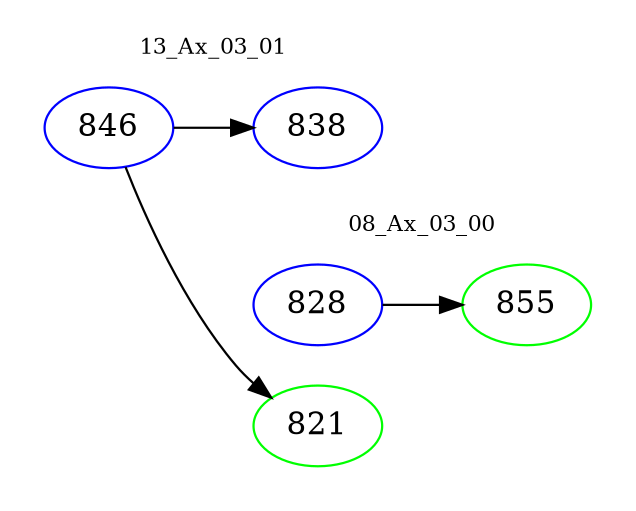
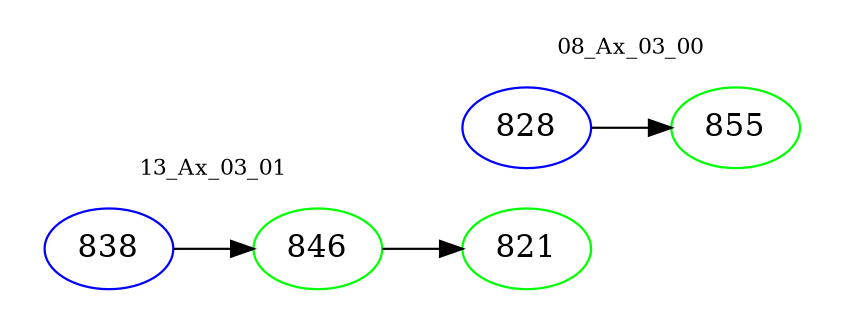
node "846": color blue -> green
edge "846" -> "838": reversed
